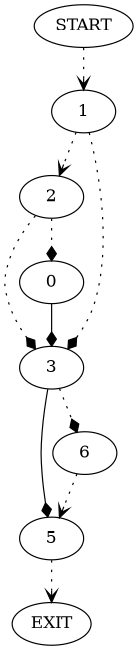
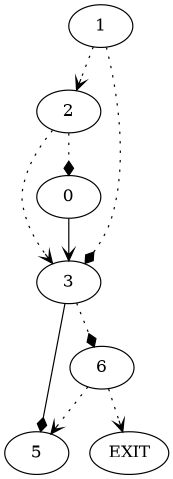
node "START": removed
edge "2" -> "3": arrowhead diamond -> vee
edge "0" -> "3": arrowhead diamond -> vee
edge "5" -> "EXIT": now "6" -> "EXIT"
